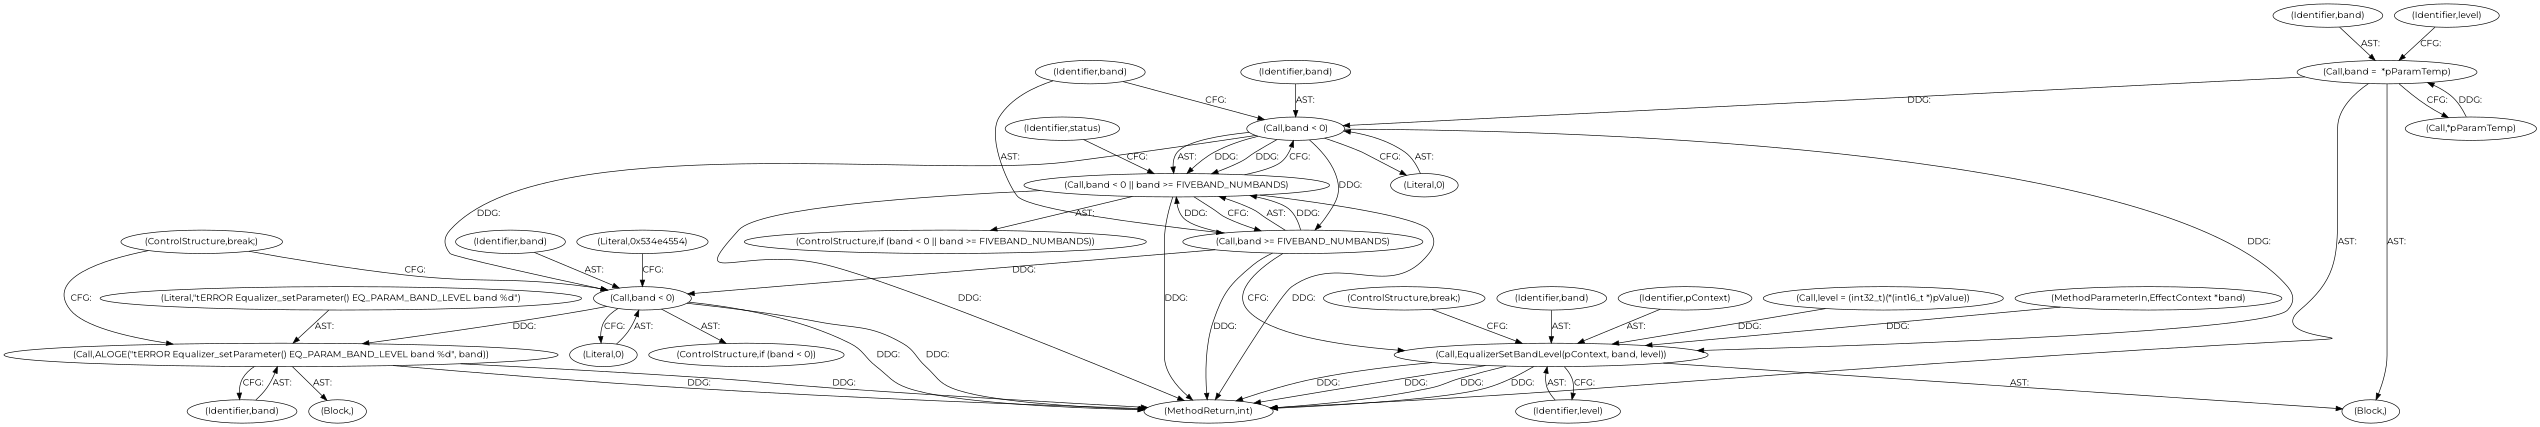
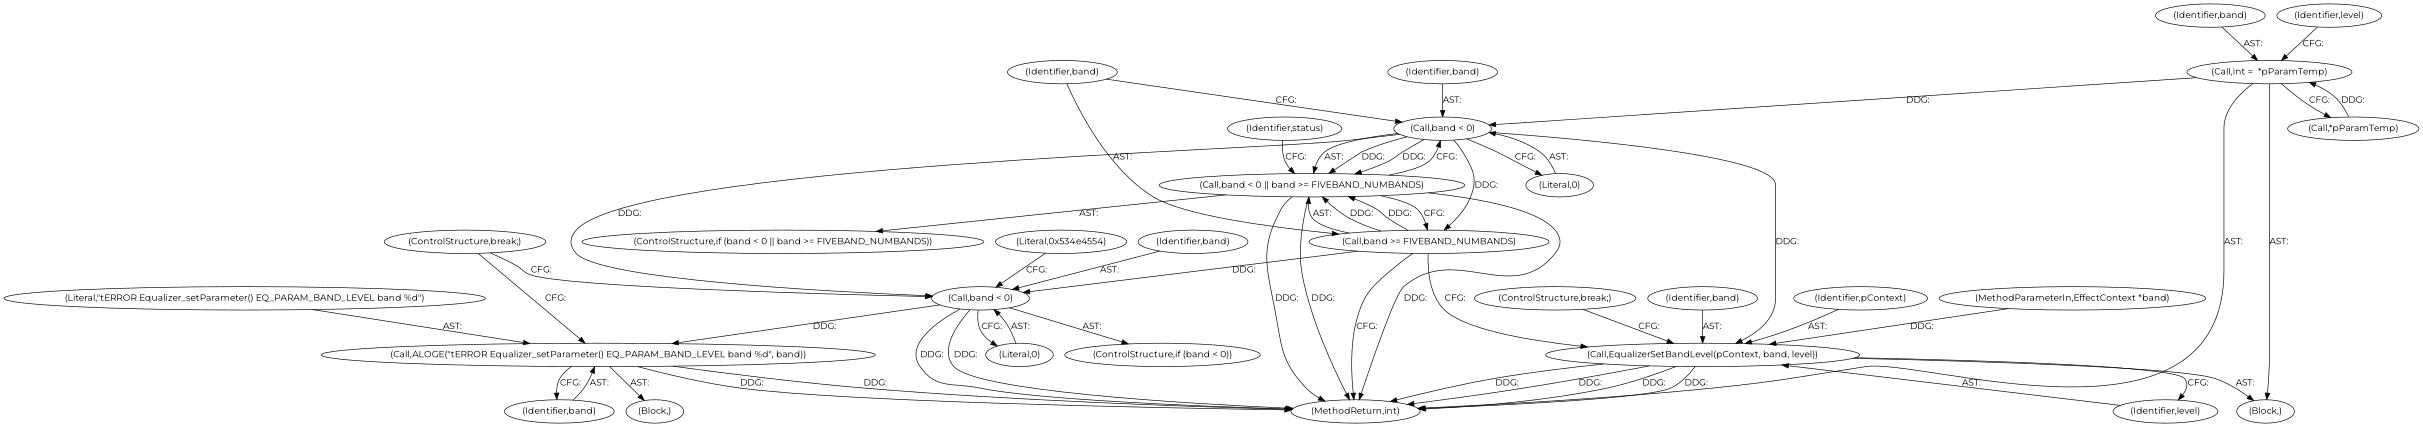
node "(Call,band =  *pParamTemp)": label "(Call,band =  *pParamTemp)" -> "(Call,int =  *pParamTemp)"
node "(Call,level = (int32_t)(*(int16_t *)pValue))": removed
edge "(Call,band >= FIVEBAND_NUMBANDS)" -> "(MethodReturn,int)": label "DDG: " -> "CFG: "
